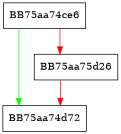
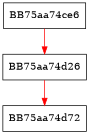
edge "BB75aa74ce6" -> "BB75aa74d72": removed
node "BB75aa75d26": label "BB75aa75d26" -> "BB75aa74d26"
